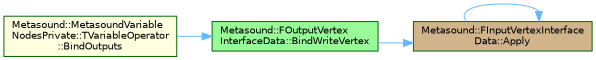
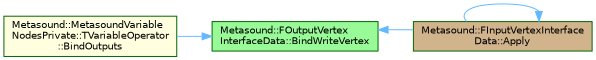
edge "Metasound::FOutputVertex InterfaceData::BindWriteVertex" -> "Metasound::FInputVertexInterface Data::Apply": reversed
